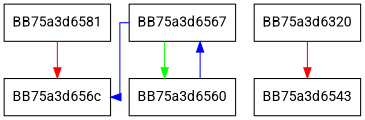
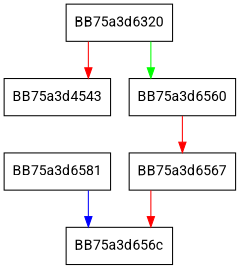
edge "BB75a3d6581" -> "BB75a3d656c": color red -> blue
edge "BB75a3d6567" -> "BB75a3d6560": now "BB75a3d6320" -> "BB75a3d6560"
edge "BB75a3d6567" -> "BB75a3d656c": color blue -> red
edge "BB75a3d6560" -> "BB75a3d6567": color blue -> red
node "BB75a3d6543": label "BB75a3d6543" -> "BB75a3d4543"
